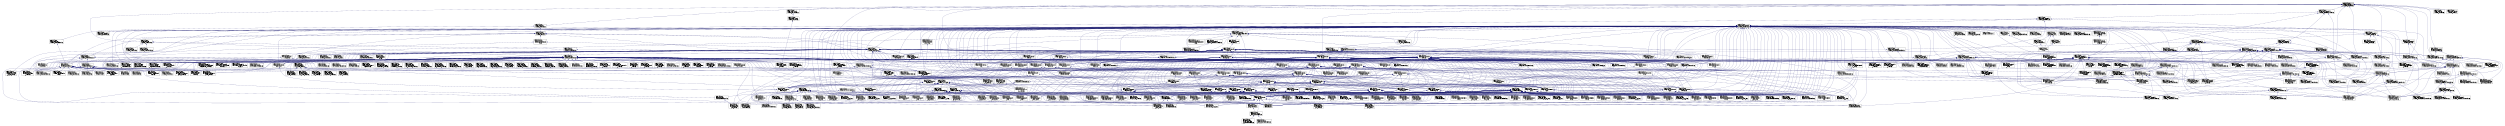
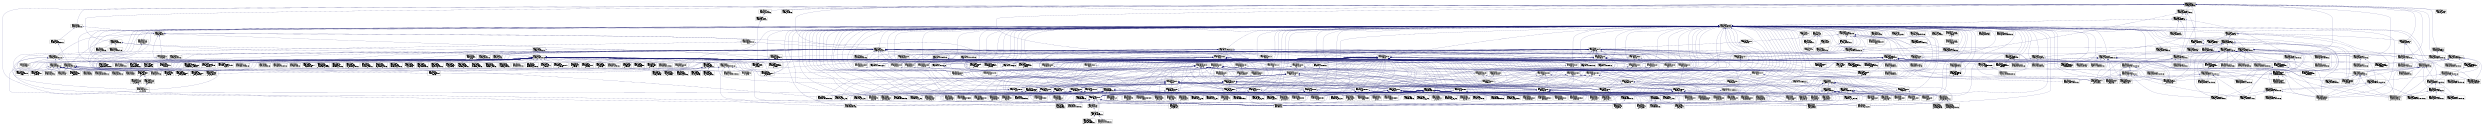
node "3rdParty/trilinos-nox /packages/ml/matlab/mlmex.h": removed
